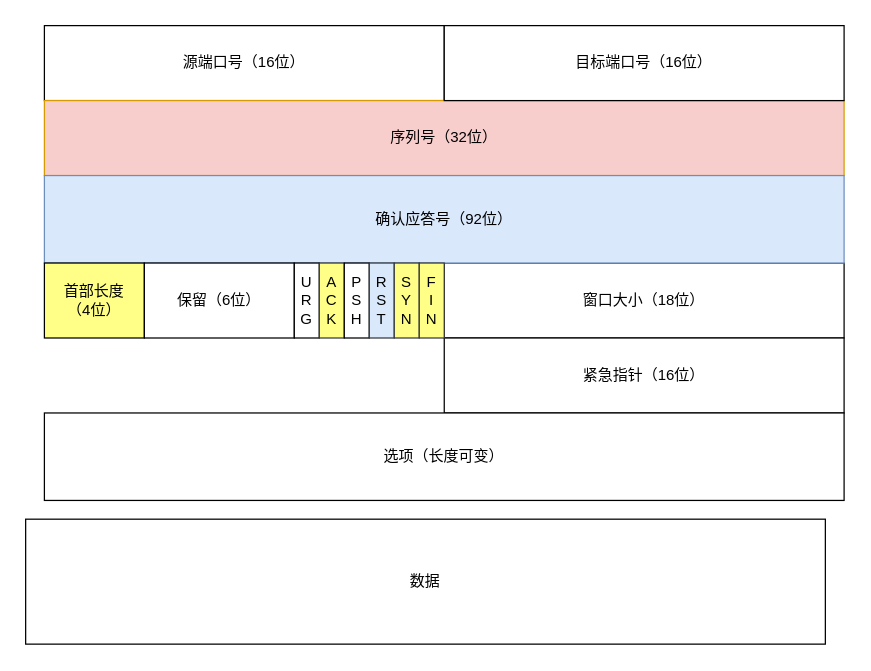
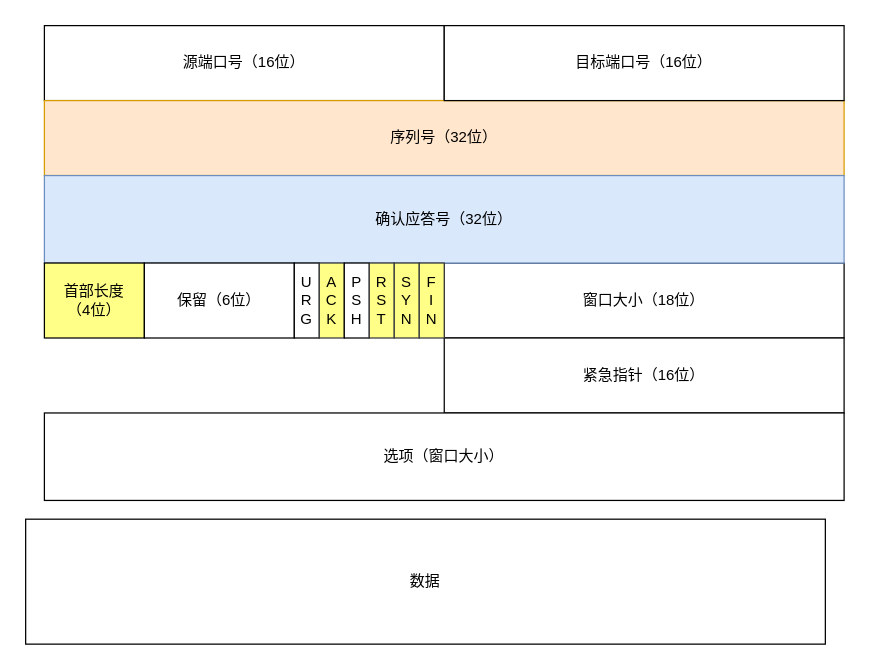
node "序列号（32位）": fillcolor #f8cecc -> #ffe6cc
node "确认应答号（92位）": label "确认应答号（92位）" -> "确认应答号（32位）"
node "R S T": fillcolor #dae8fc -> #ffff88
node "选项（长度可变）": label "选项（长度可变）" -> "选项（窗口大小）"
